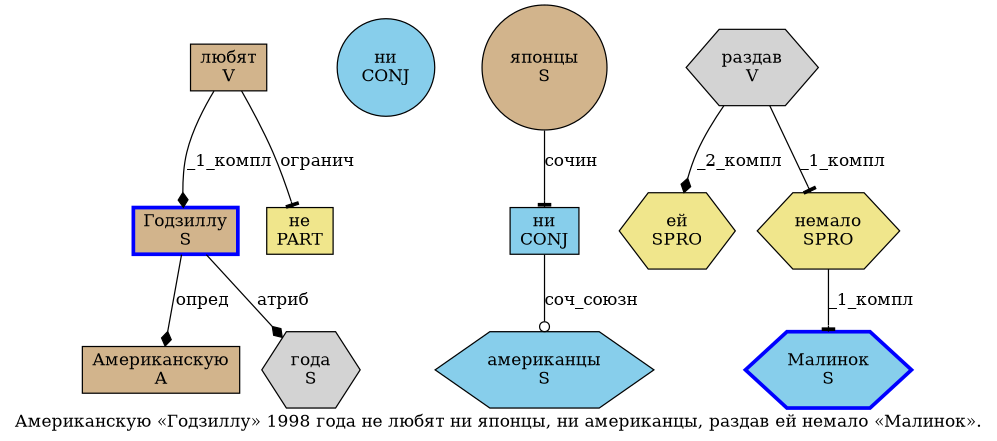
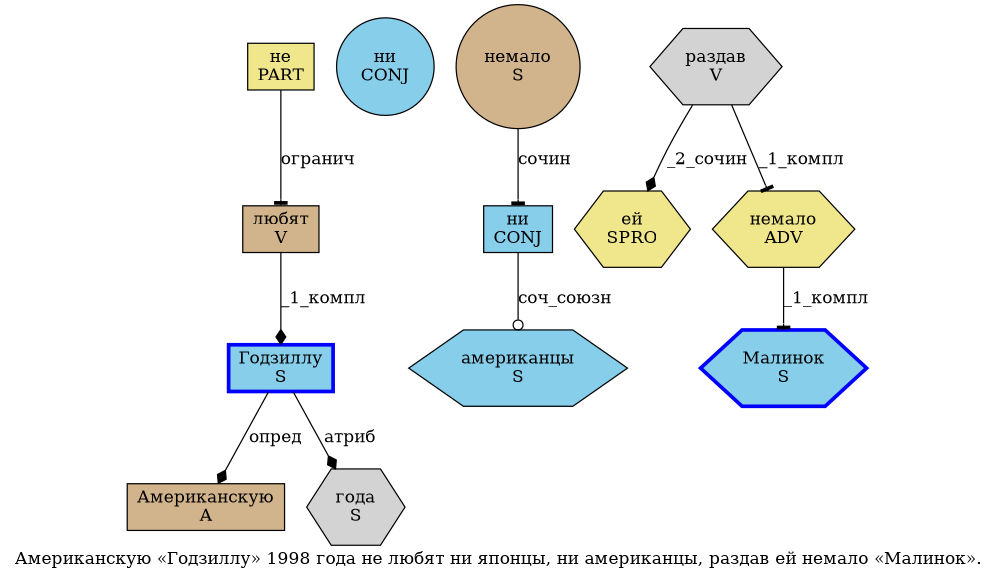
node "японцы S": label "японцы S" -> "немало S"
edge "любят V" -> "не PART": reversed
edge "раздав V" -> "ей SPRO": label "_2_компл" -> "_2_сочин"
node "Годзиллу S": fillcolor tan -> skyblue
node "немало SPRO": label "немало SPRO" -> "немало ADV"
